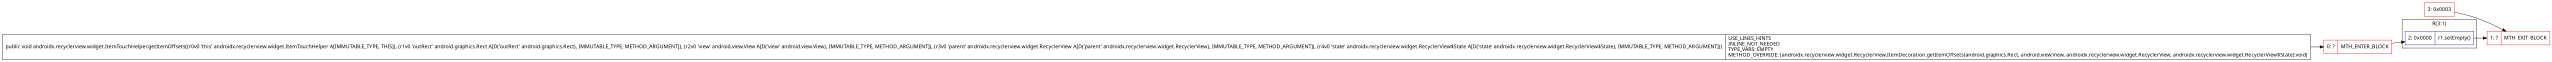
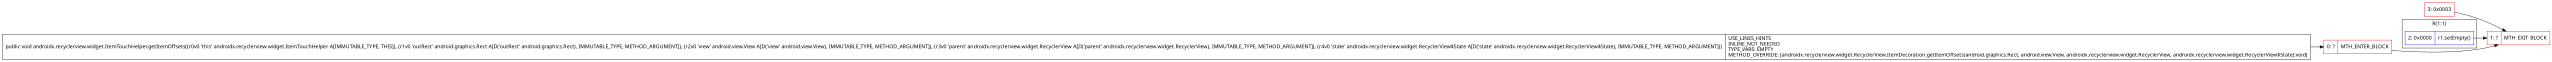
cluster "R(3:1)": label "R(3:1)" -> "R(1:1)"
edge "0: ?" -> "2: 0x0000": now "0: ?" -> "1: ?"
